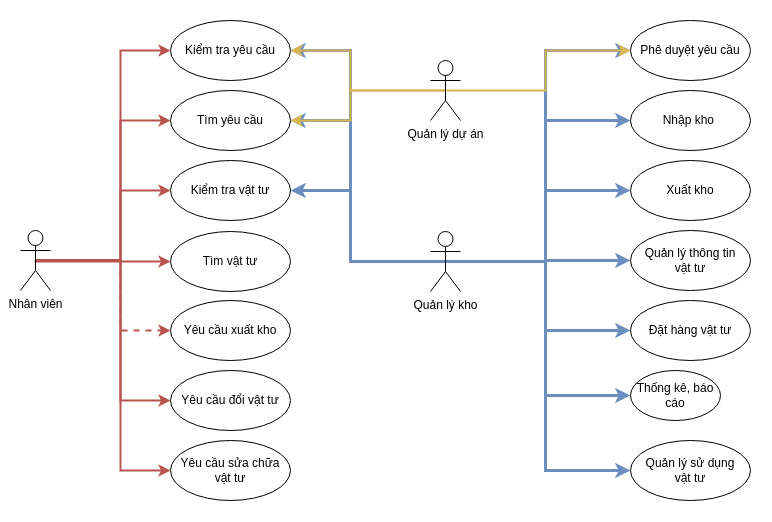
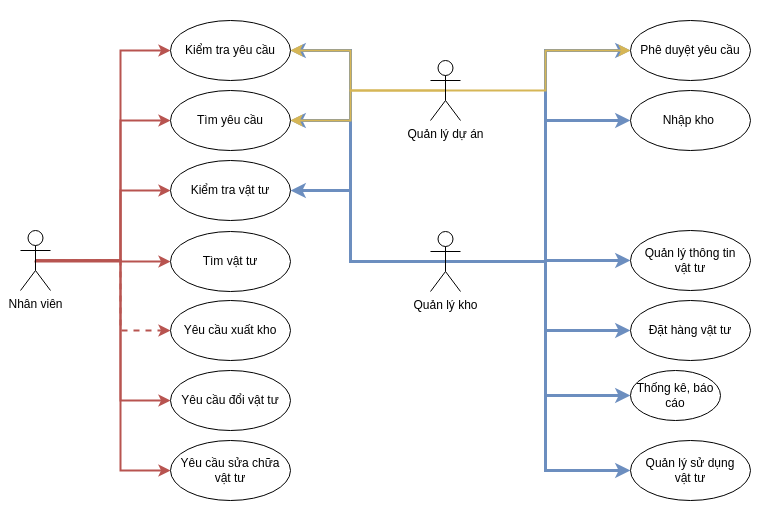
edge "Quản lý kho" -> "Xuất kho": removed
node "Xuất kho": removed
